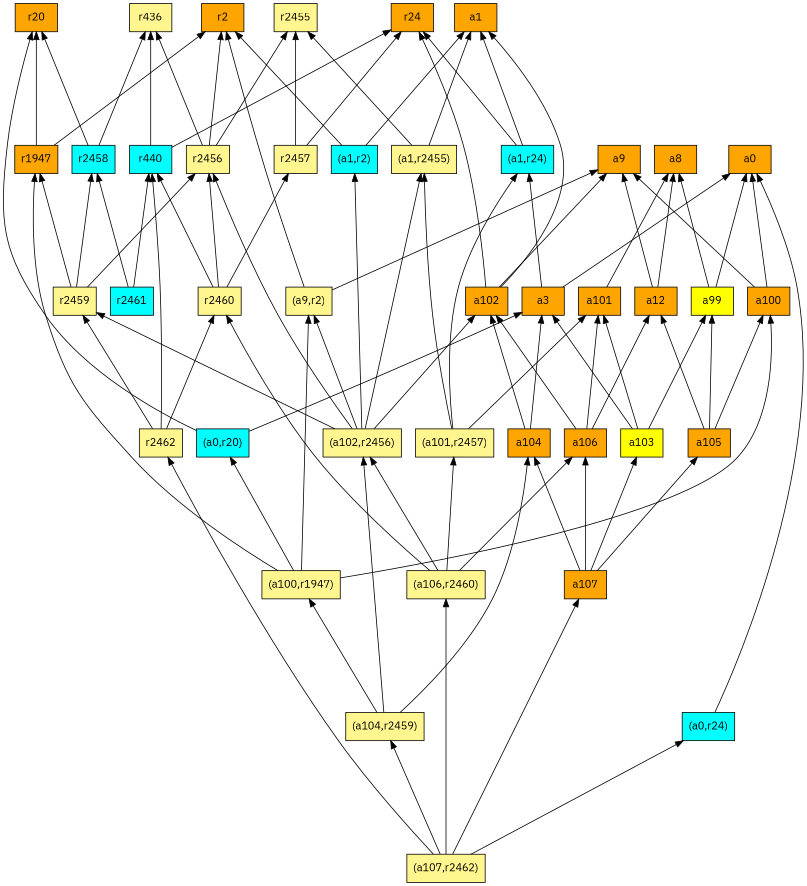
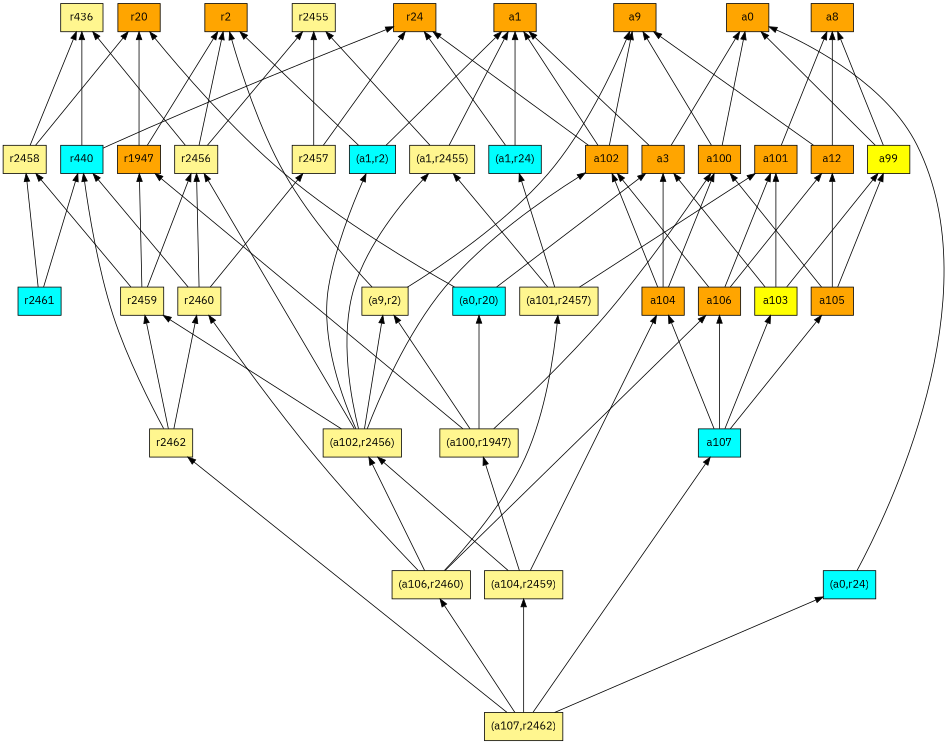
node "r2458": fillcolor cyan -> khaki1
edge "a3" -> "(a1,r24)": now "a3" -> "a1"
edge "a104" -> "a100": added
node "a107": fillcolor orange -> cyan
